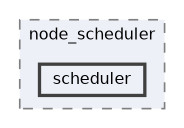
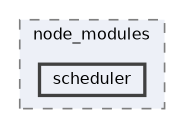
cluster "node_scheduler": label "node_scheduler" -> "node_modules"
